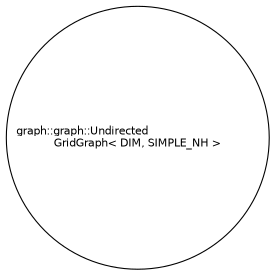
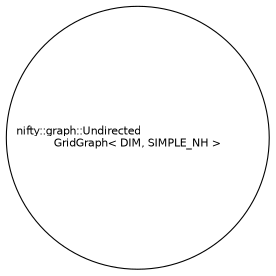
node "graph::graph::Undirected GridGraph< DIM, SIMPLE_NH >": label "graph::graph::Undirected GridGraph< DIM, SIMPLE_NH >" -> "nifty::graph::Undirected GridGraph< DIM, SIMPLE_NH >"
